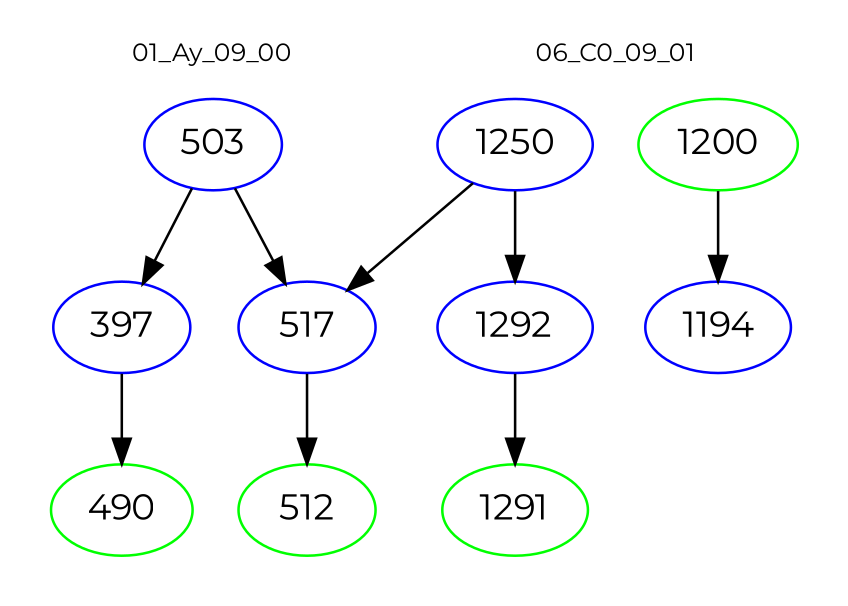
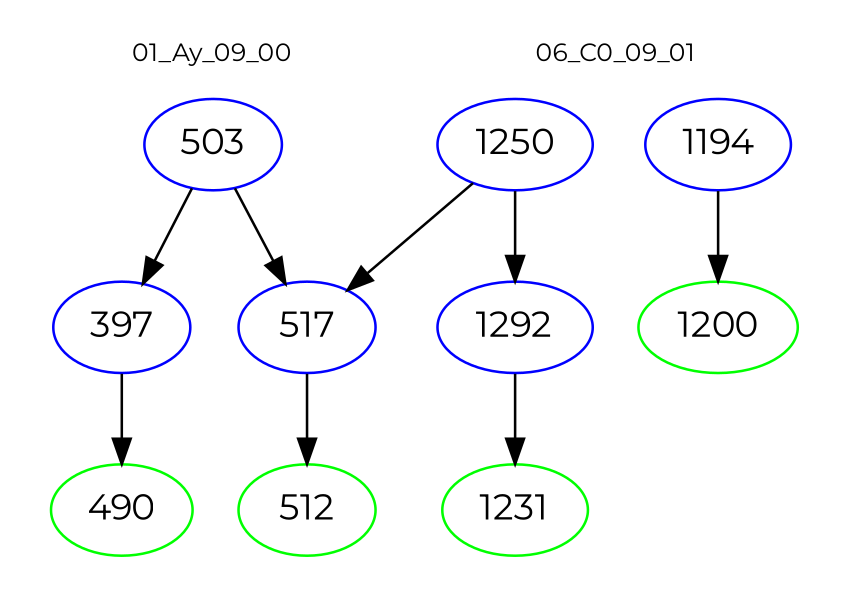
edge "1200" -> "1194": reversed
node "1291": label "1291" -> "1231"
